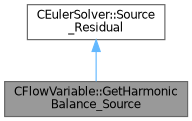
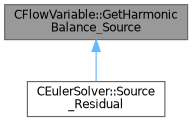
edge "CFlowVariable::GetHarmonic Balance_Source" -> "CEulerSolver::Source _Residual": reversed
